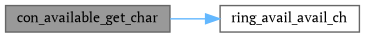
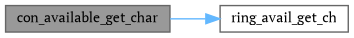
node "ring_avail_avail_ch": label "ring_avail_avail_ch" -> "ring_avail_get_ch"
